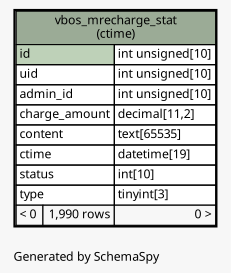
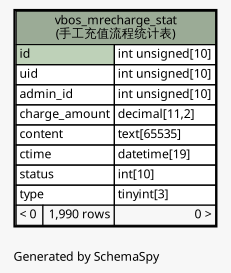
node "vbos_mrecharge_stat": text "(ctime)" -> "(手工充值流程统计表)"
